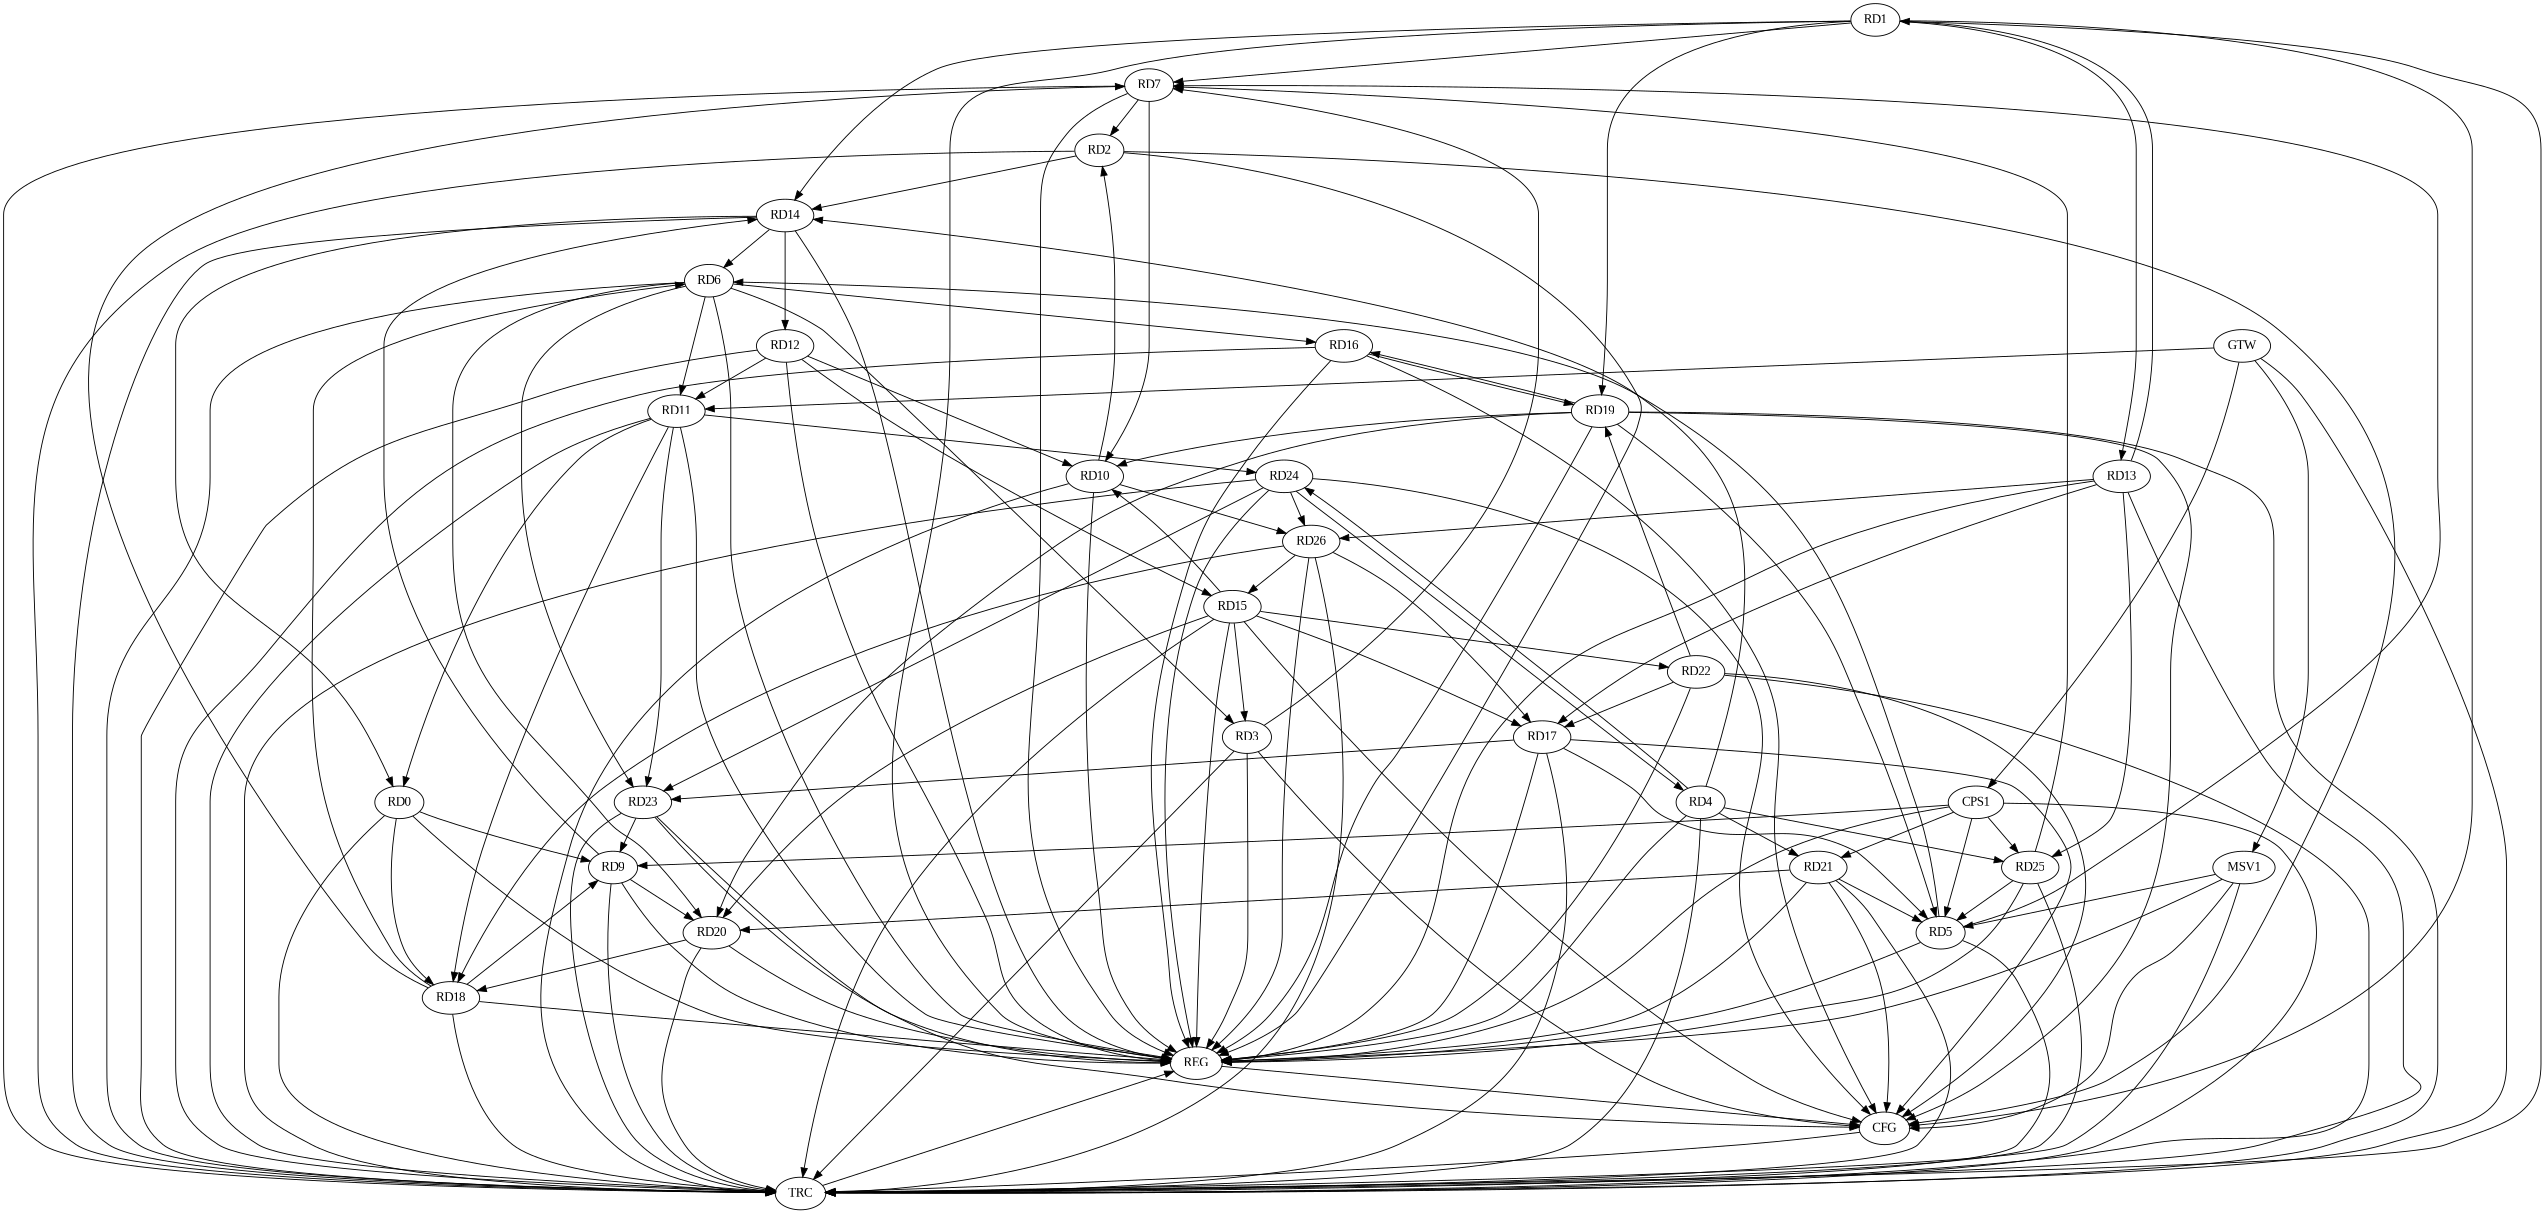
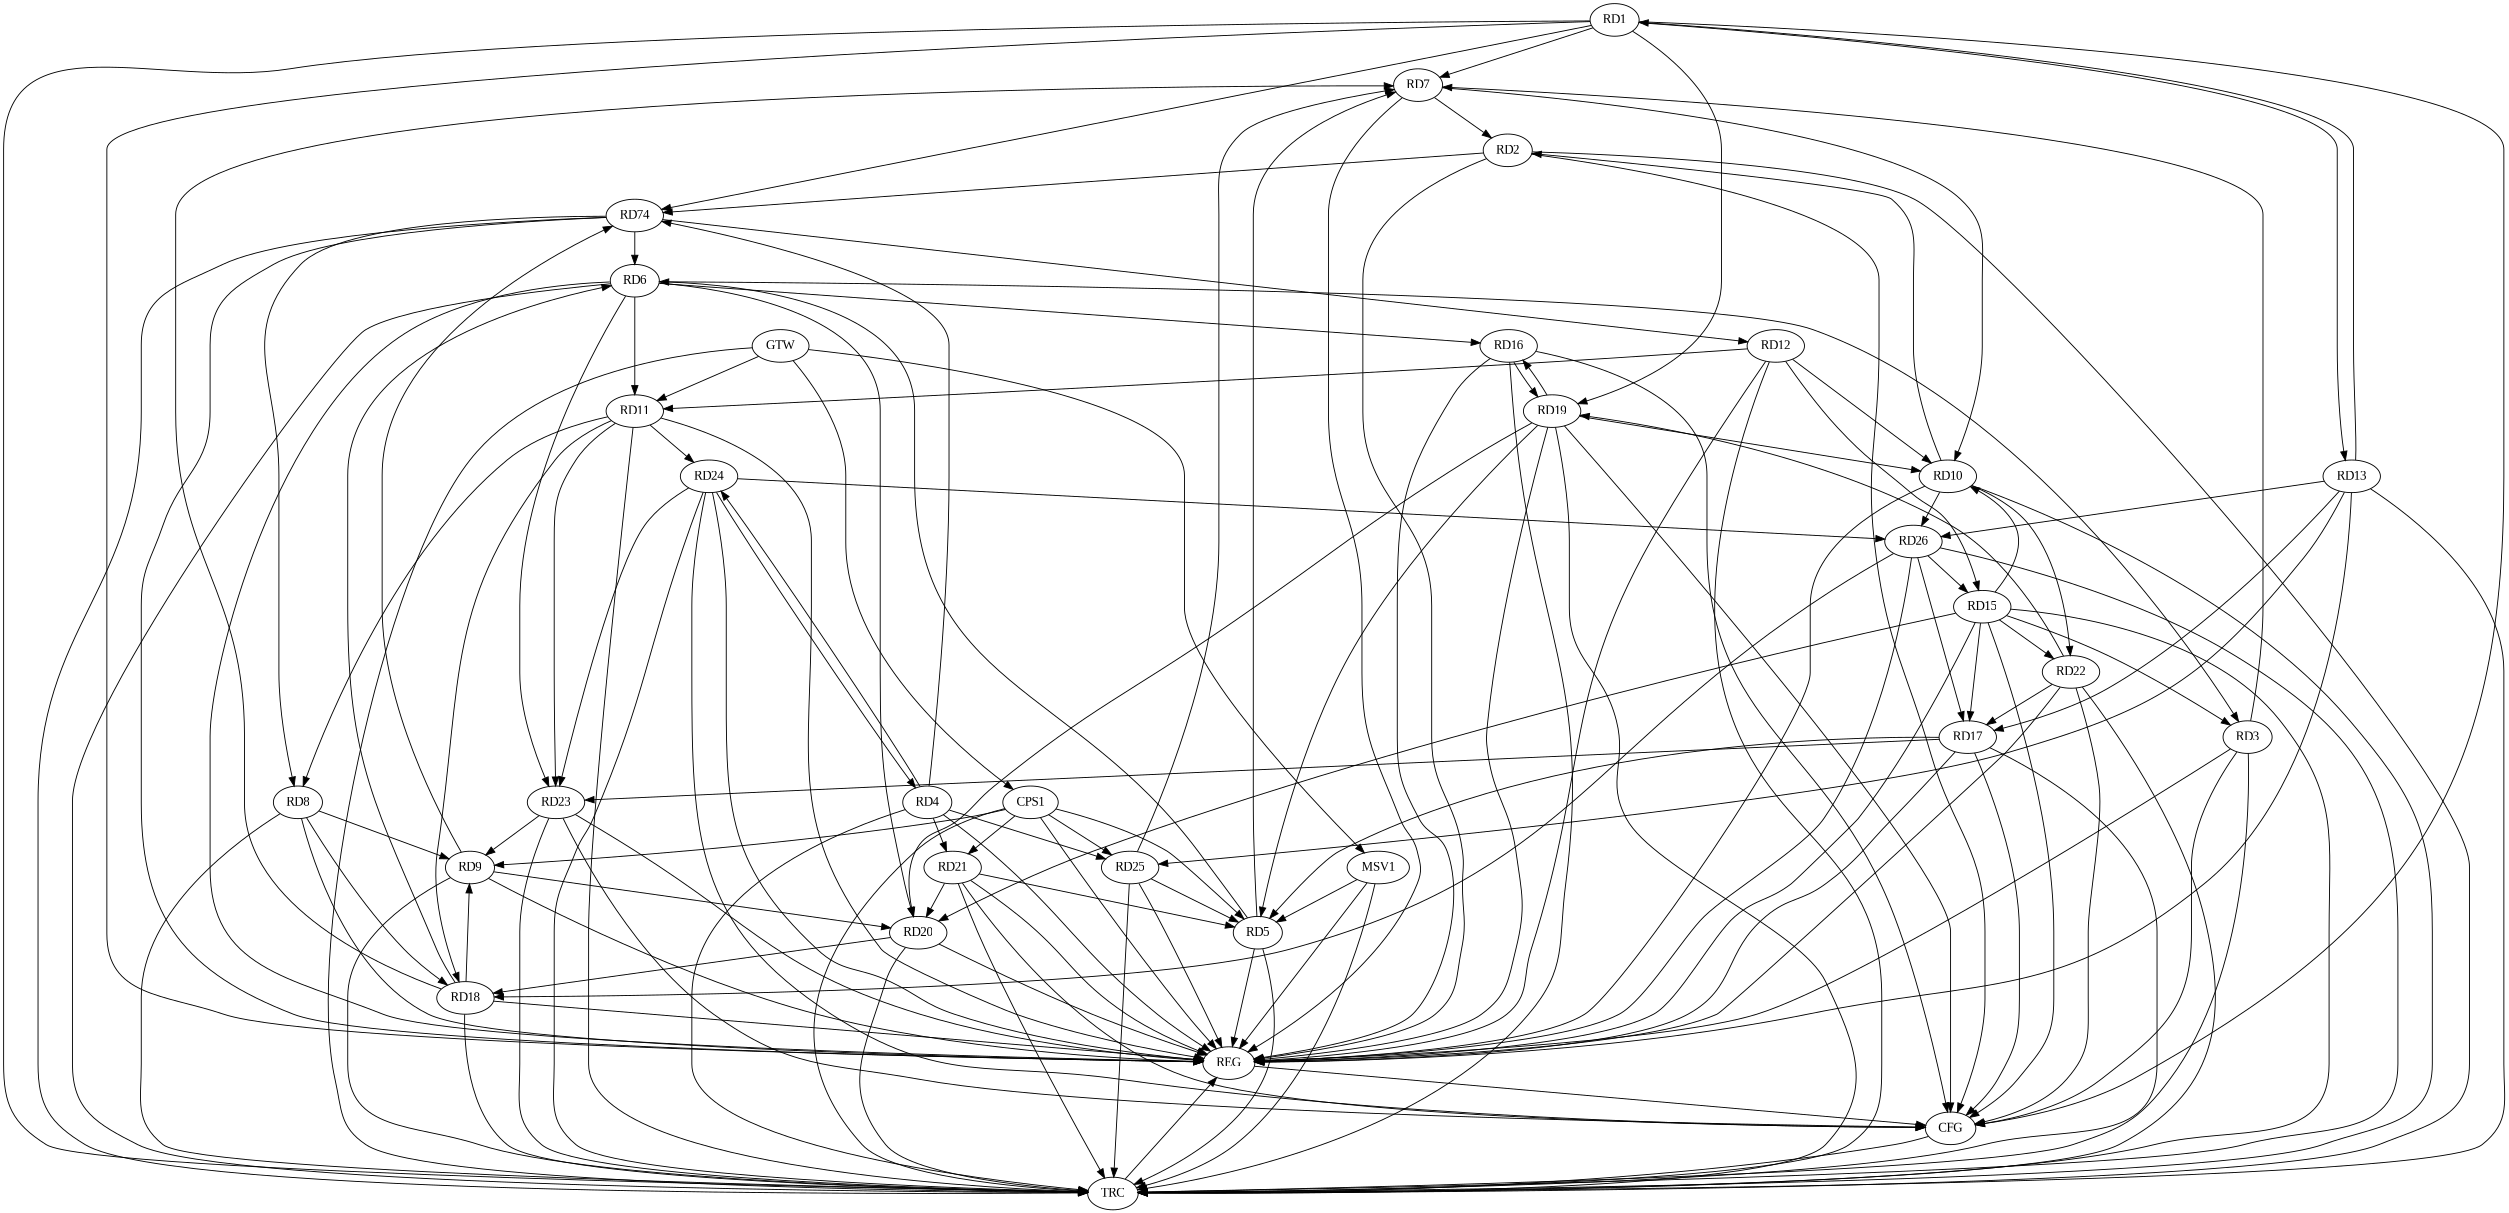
node "RD14": label "RD14" -> "RD74"
edge "RD7" -> "TRC": removed
edge "RD10" -> "RD22": added
node "RD0": label "RD0" -> "RD8"
edge "MSV1" -> "CFG": removed
